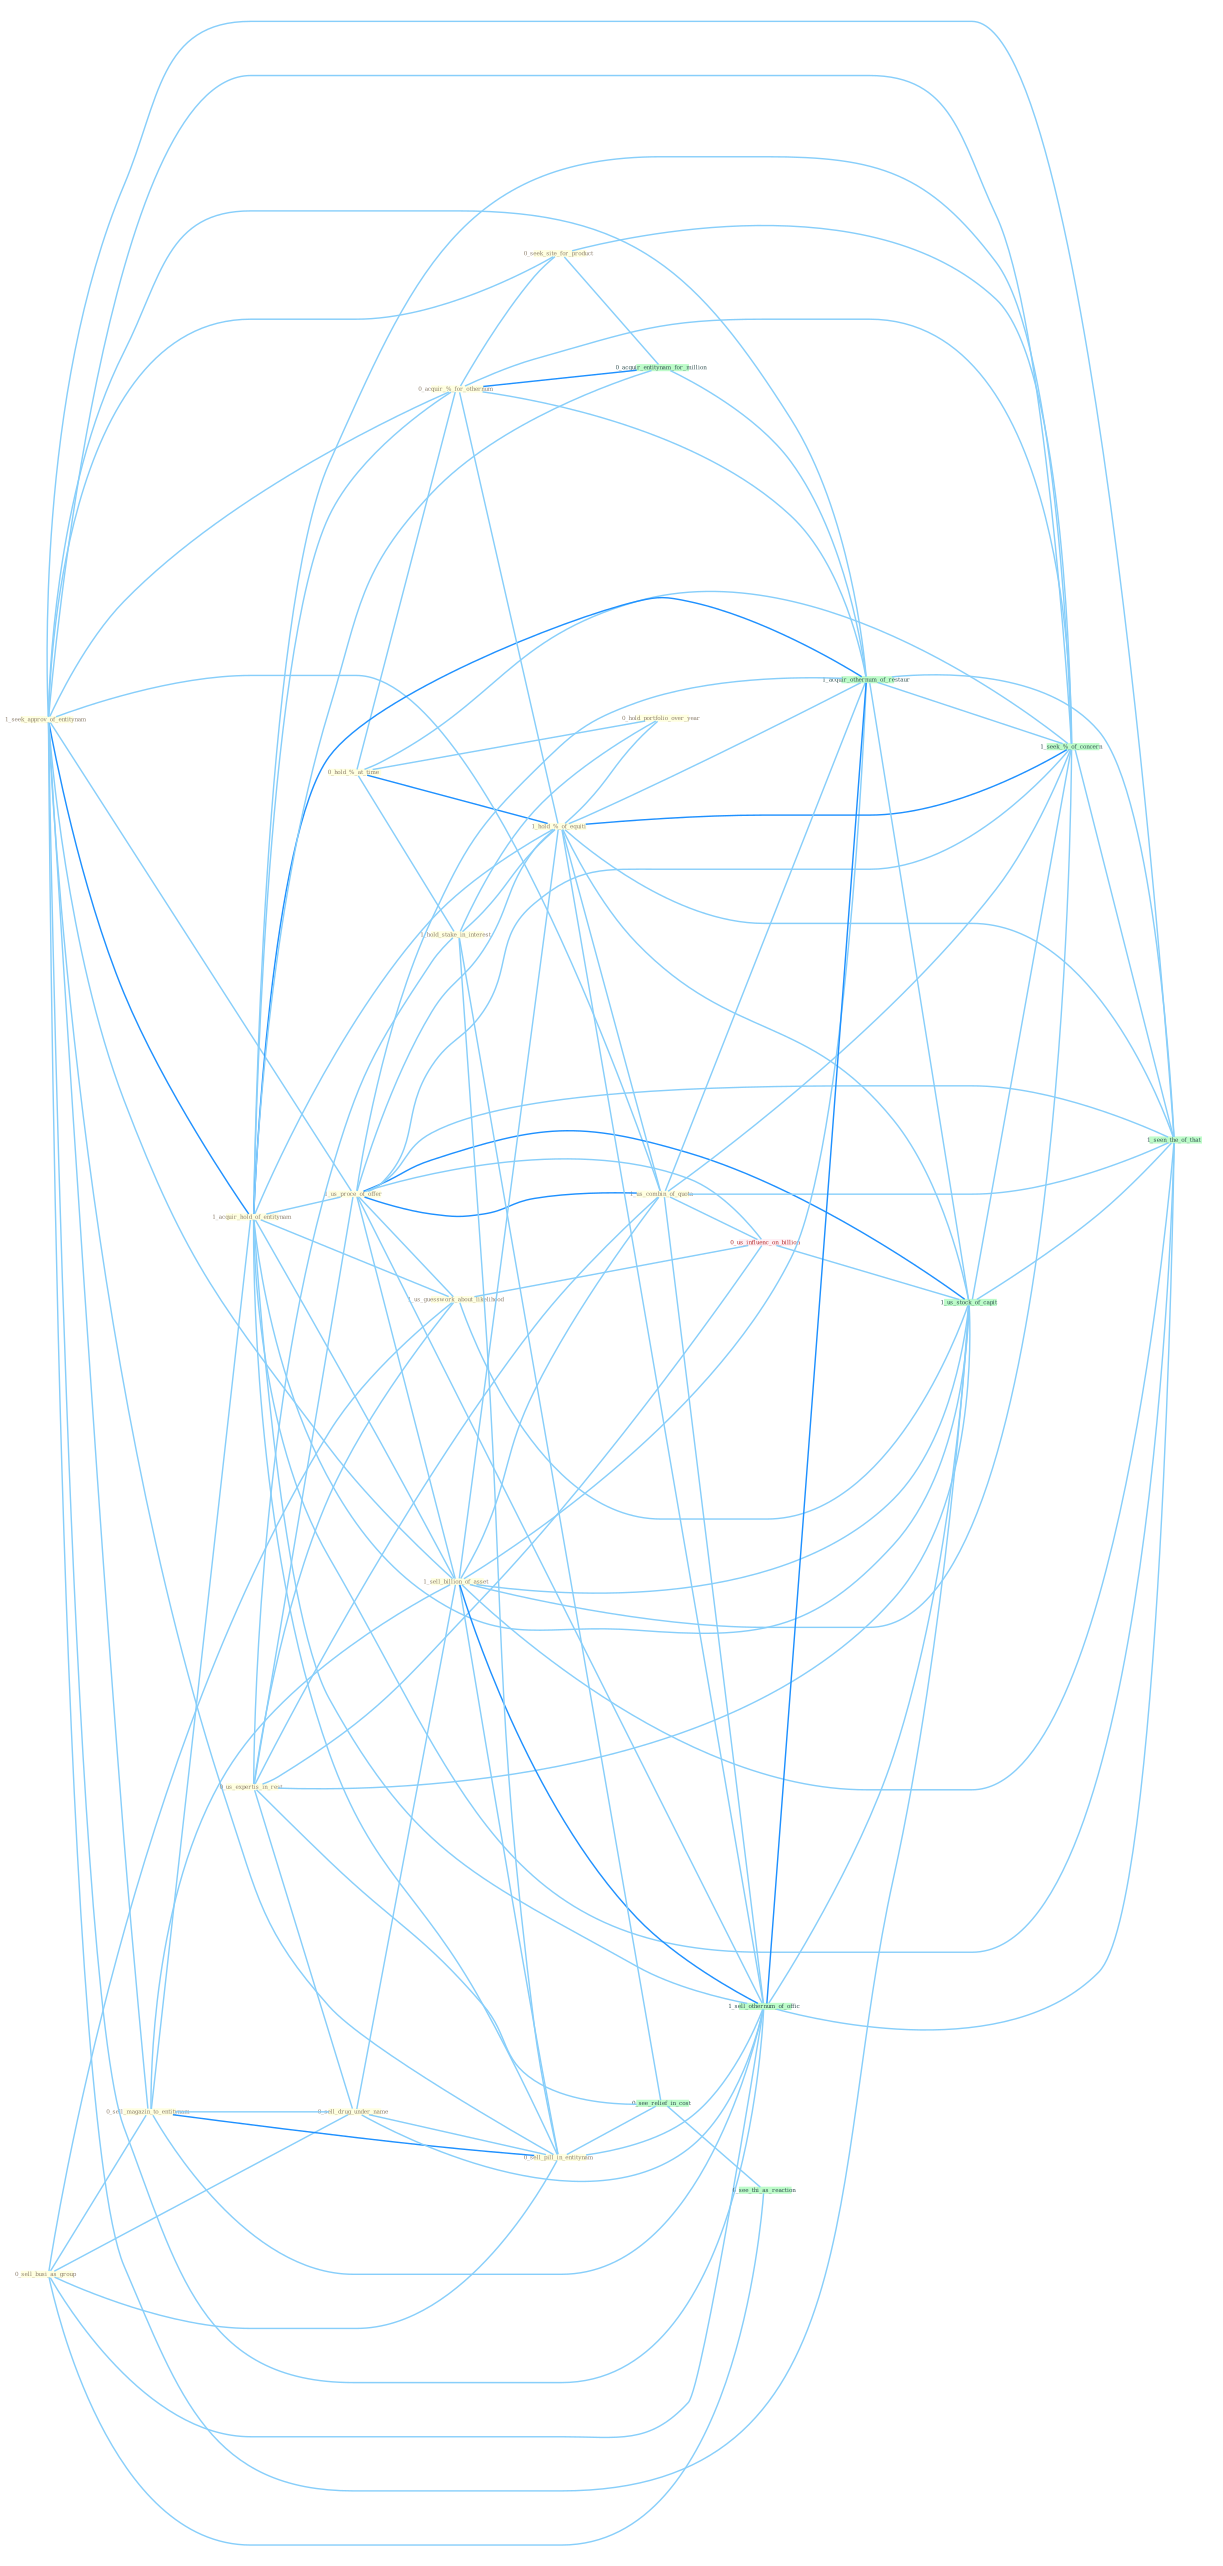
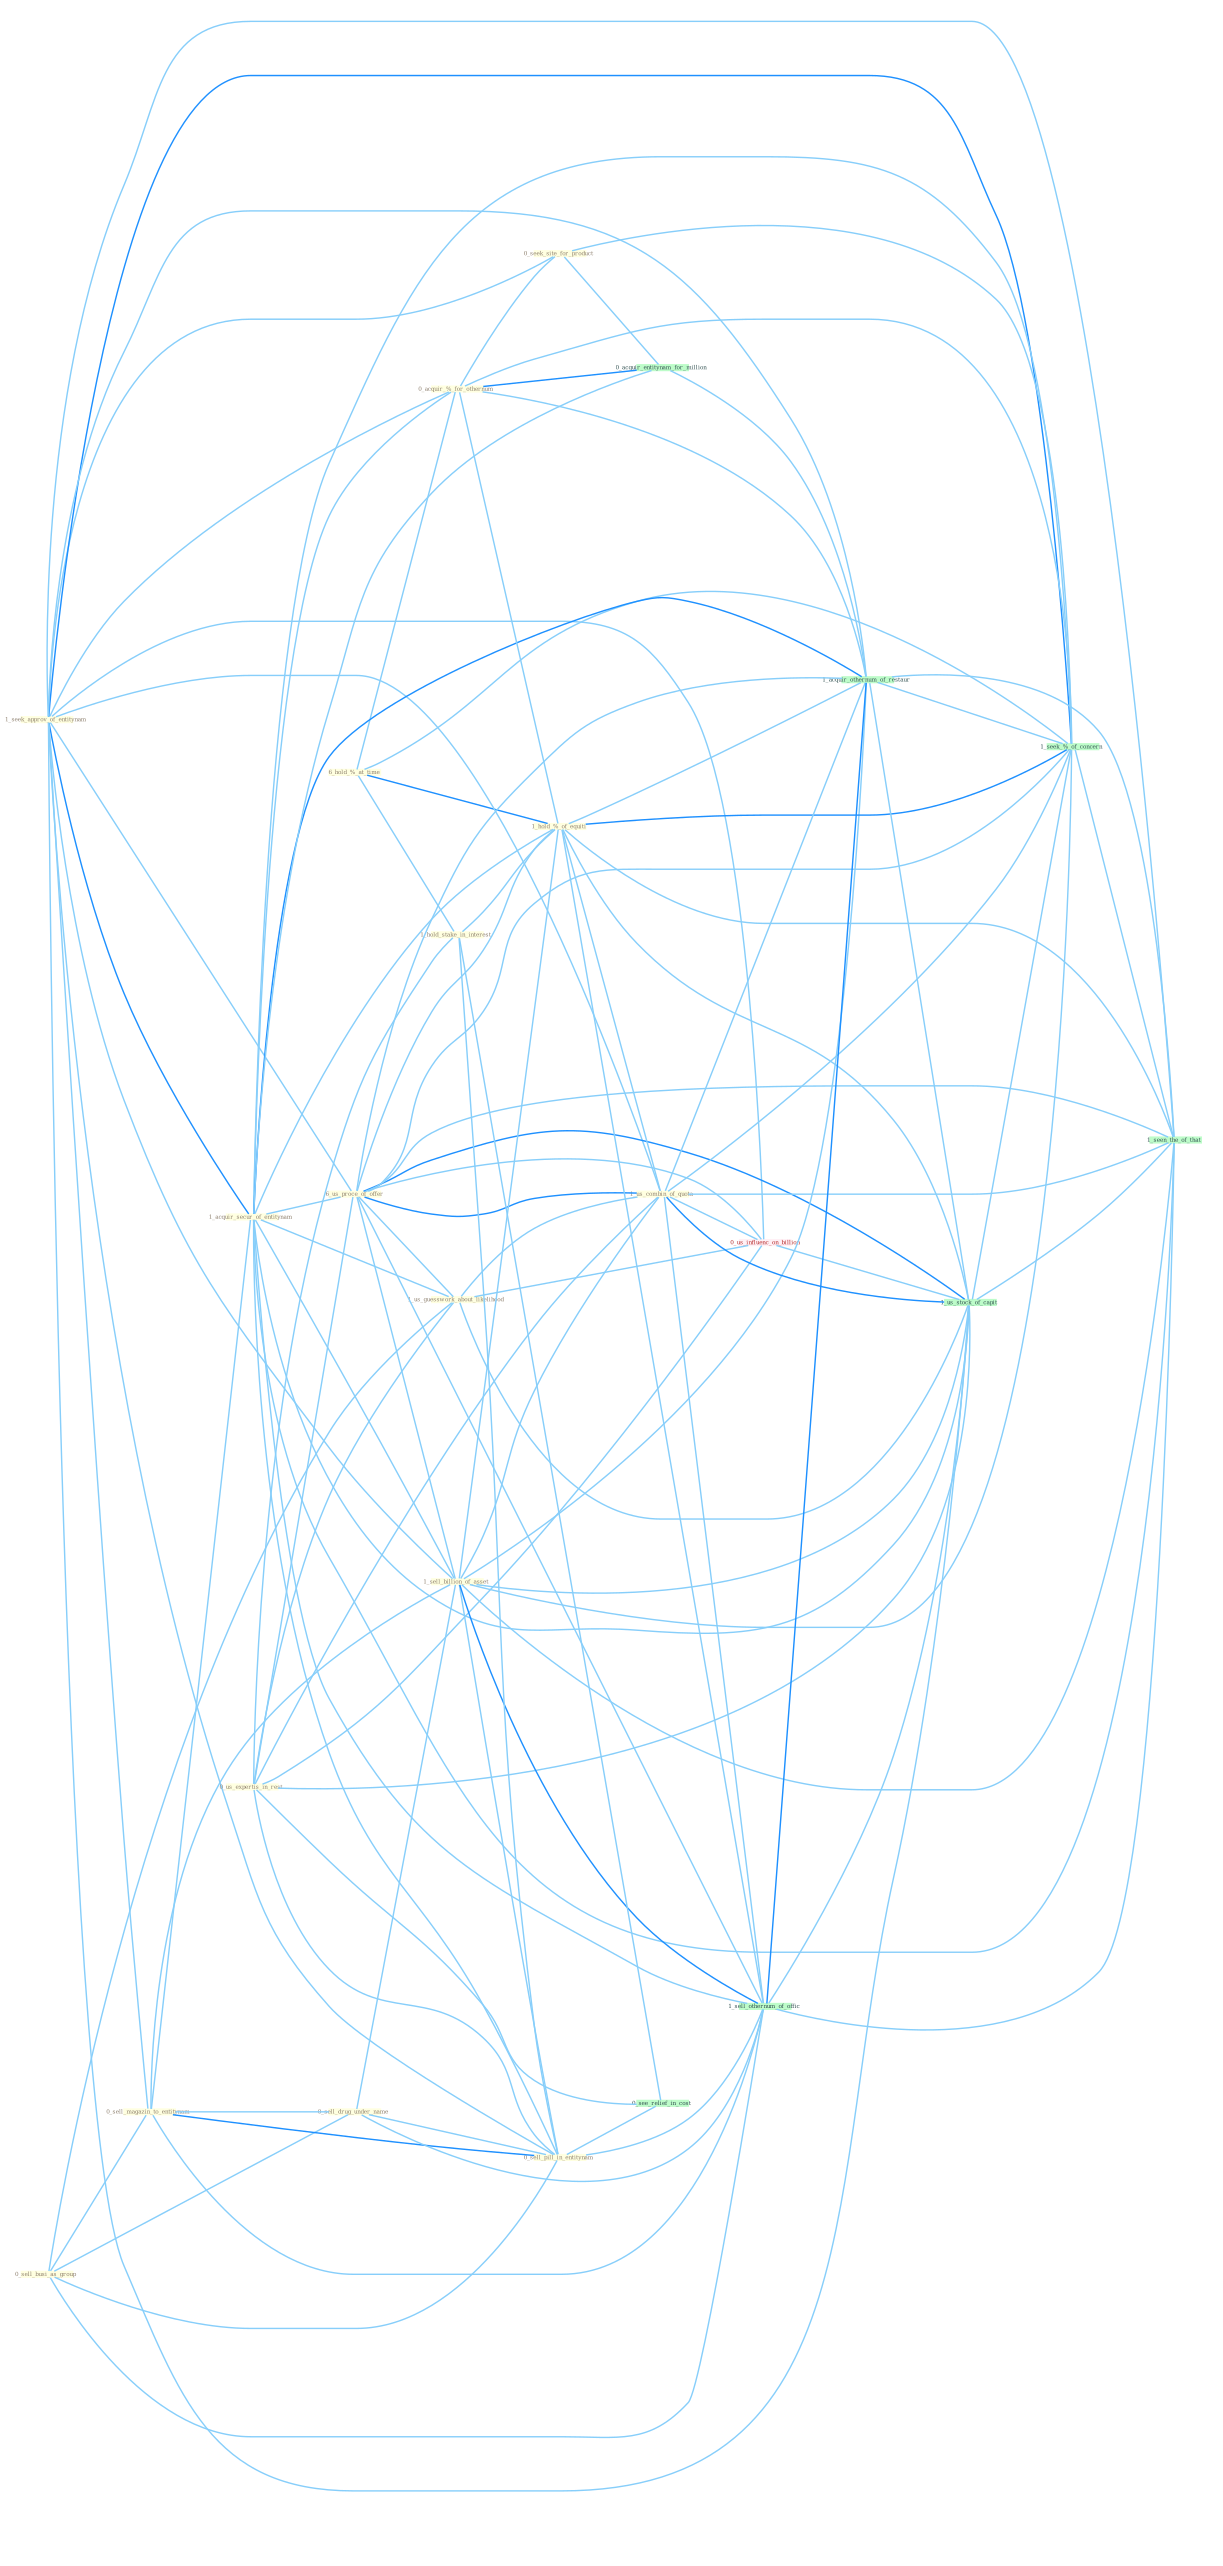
edge "1_seek_approv_of_entitynam" -- "1_seek_%_of_concern": color #87cefa -> #1e90ff
node "0_hold_portfolio_over_year": removed
node "0_hold_%_at_time": label "0_hold_%_at_time" -> "6_hold_%_at_time"
node "1_us_proce_of_offer": label "1_us_proce_of_offer" -> "6_us_proce_of_offer"
node "1_acquir_hold_of_entitynam": label "1_acquir_hold_of_entitynam" -> "1_acquir_secur_of_entitynam"
edge "1_us_combin_of_quota" -- "1_us_guesswork_about_likelihood": added
edge "1_us_combin_of_quota" -- "1_us_stock_of_capit": added
edge "1_seek_approv_of_entitynam" -- "1_sell_othernum_of_offic": now "1_seek_approv_of_entitynam" -- "0_us_influenc_on_billion"
edge "0_us_expertis_in_rest" -- "0_sell_drug_under_name": now "0_us_expertis_in_rest" -- "0_sell_pill_in_entitynam"
node "0_see_thi_as_reaction": removed
